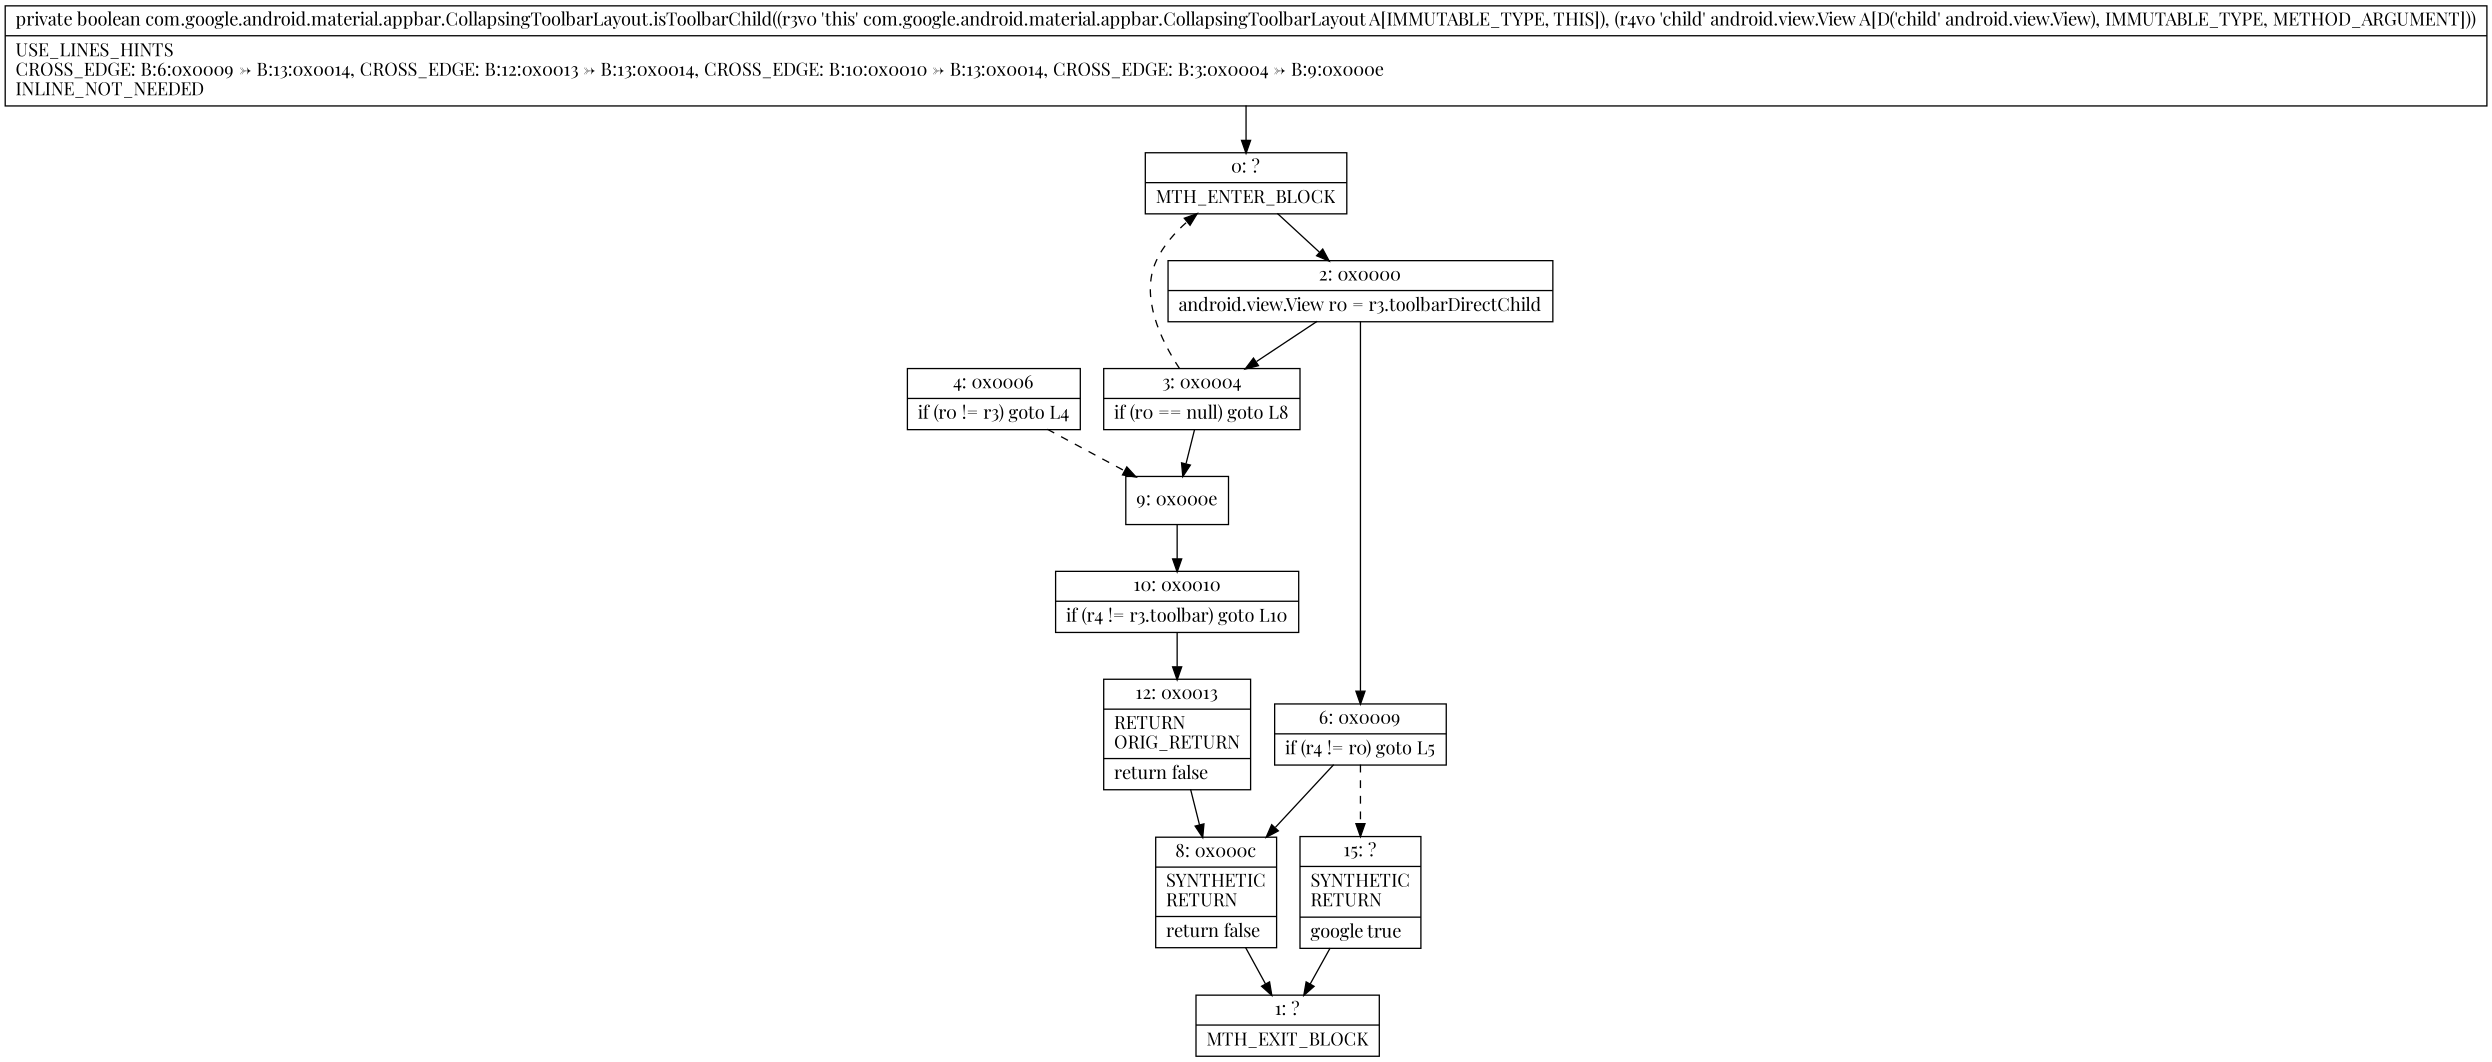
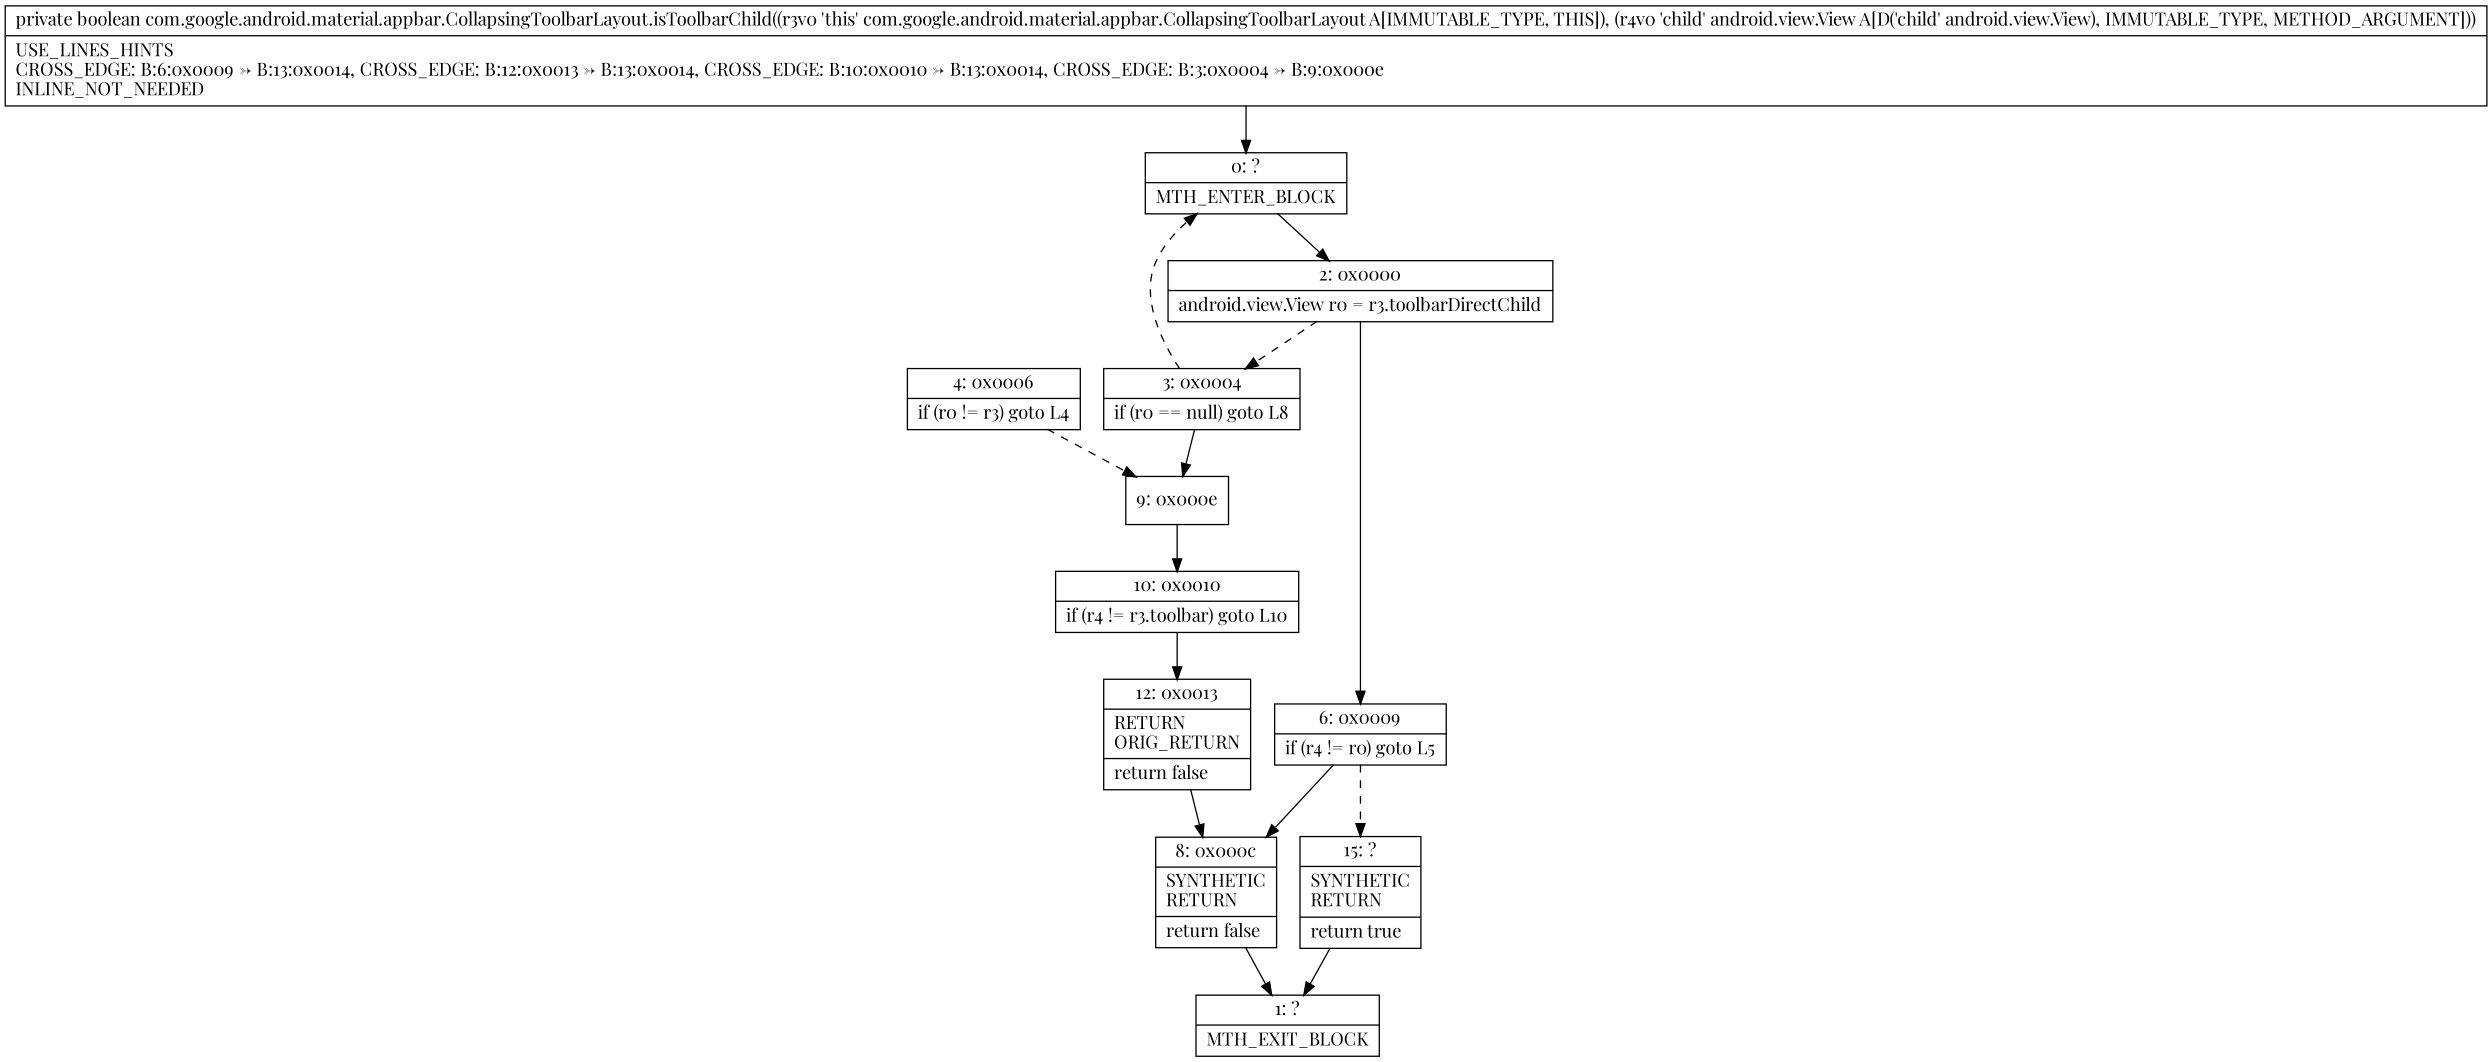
edge "2: 0x0000" -> "3: 0x0004": style solid -> dashed
node "15: ?": text "google true" -> "return true"
